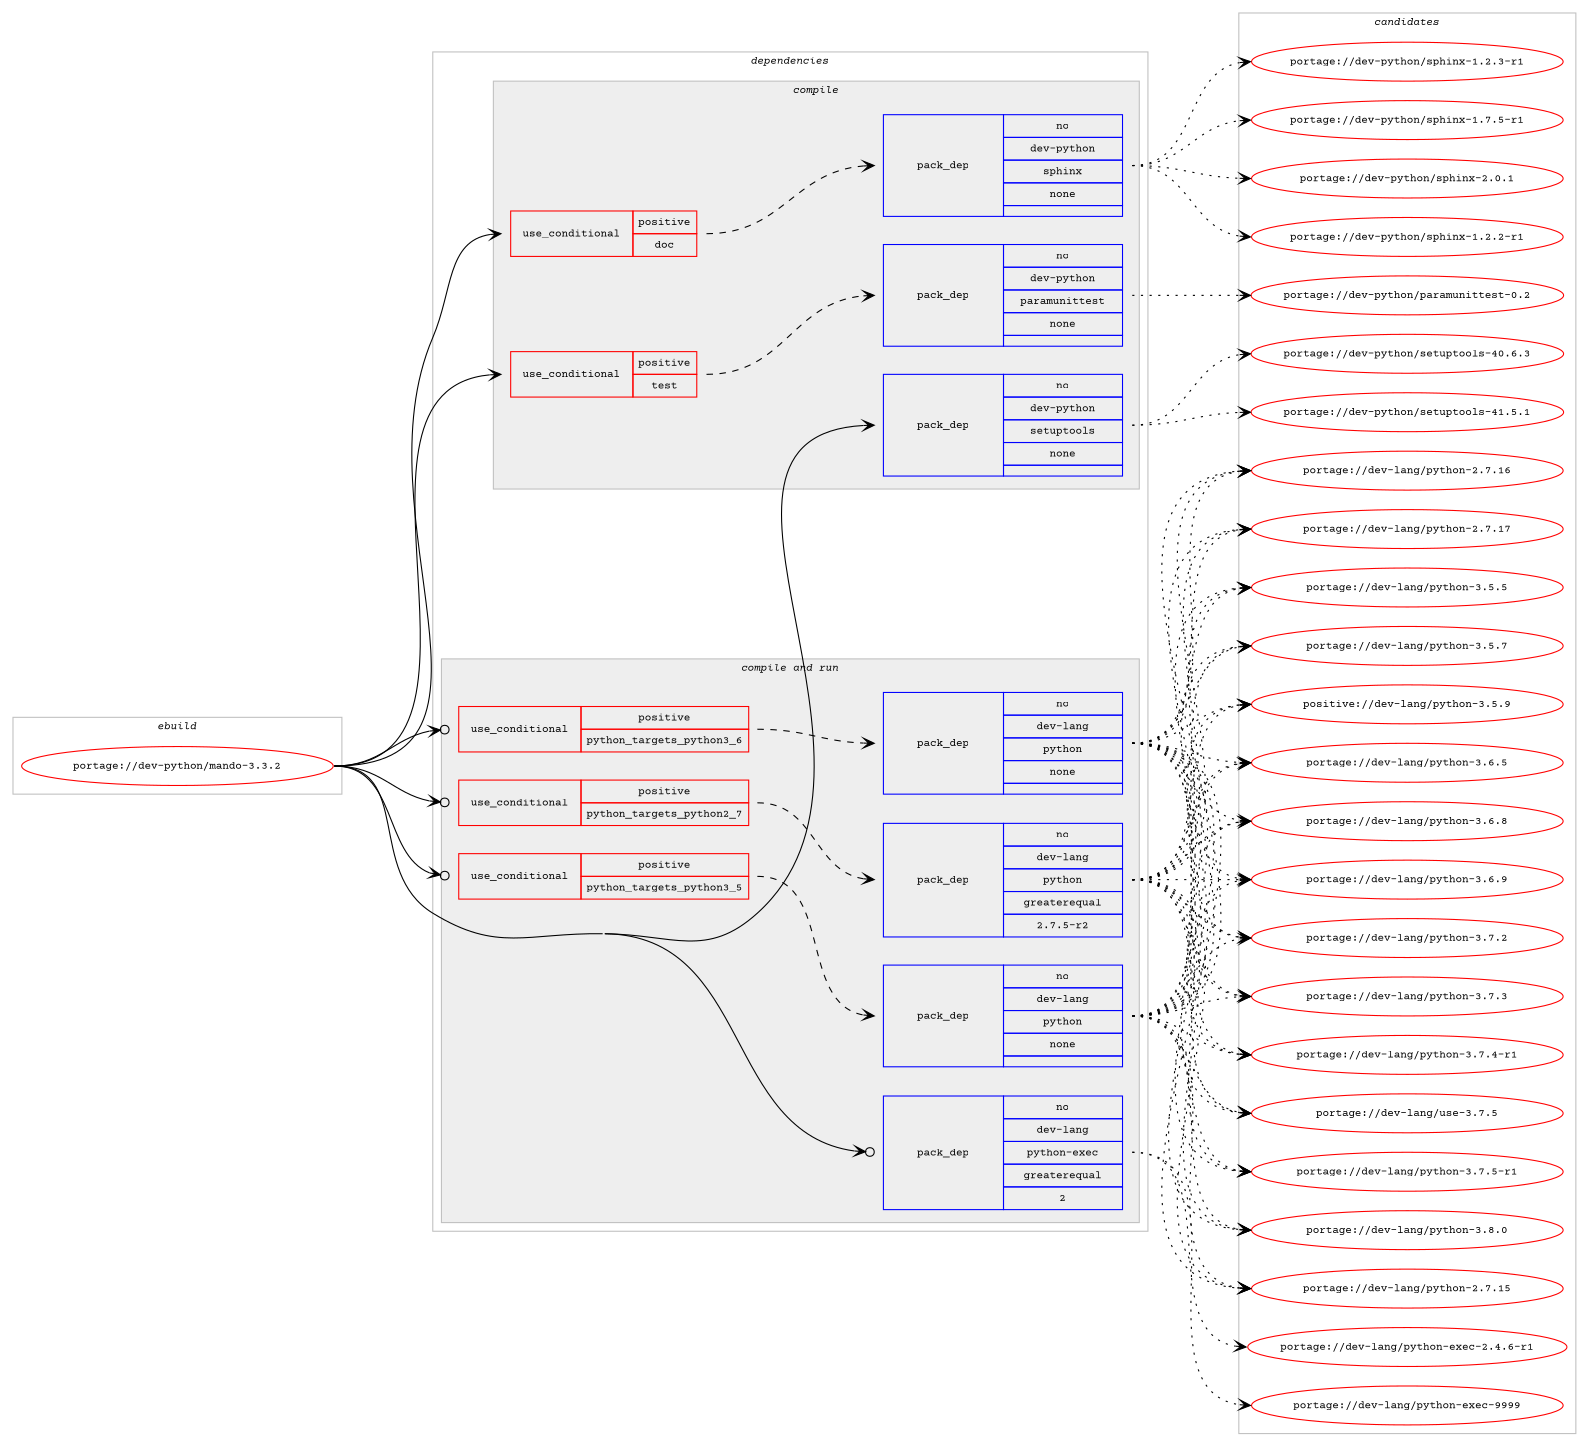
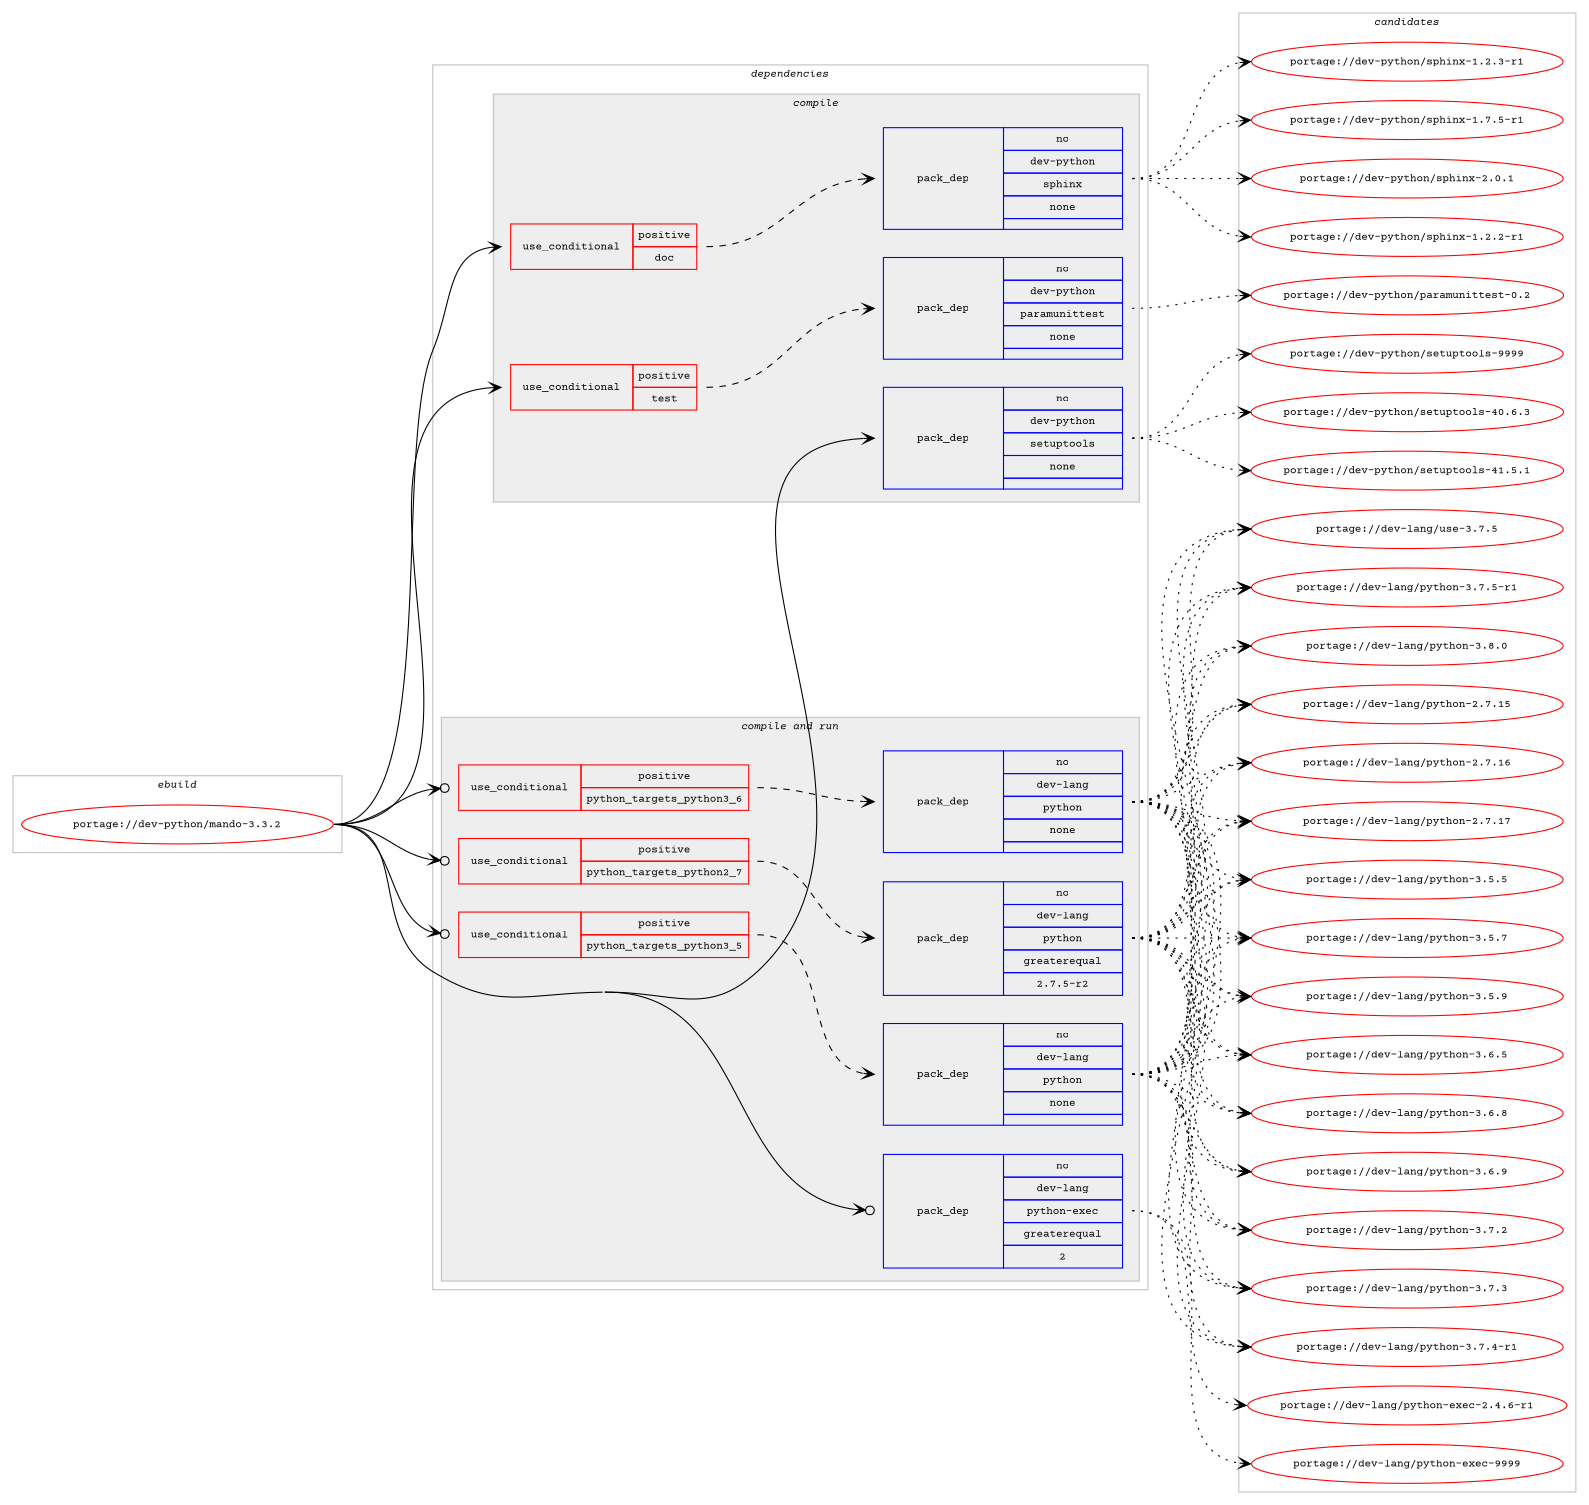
node "portage://dev-python/setuptools-9999": added
node "positive://dev-lang/python-3.5.9": label "positive://dev-lang/python-3.5.9" -> "portage://dev-lang/python-3.5.9"
